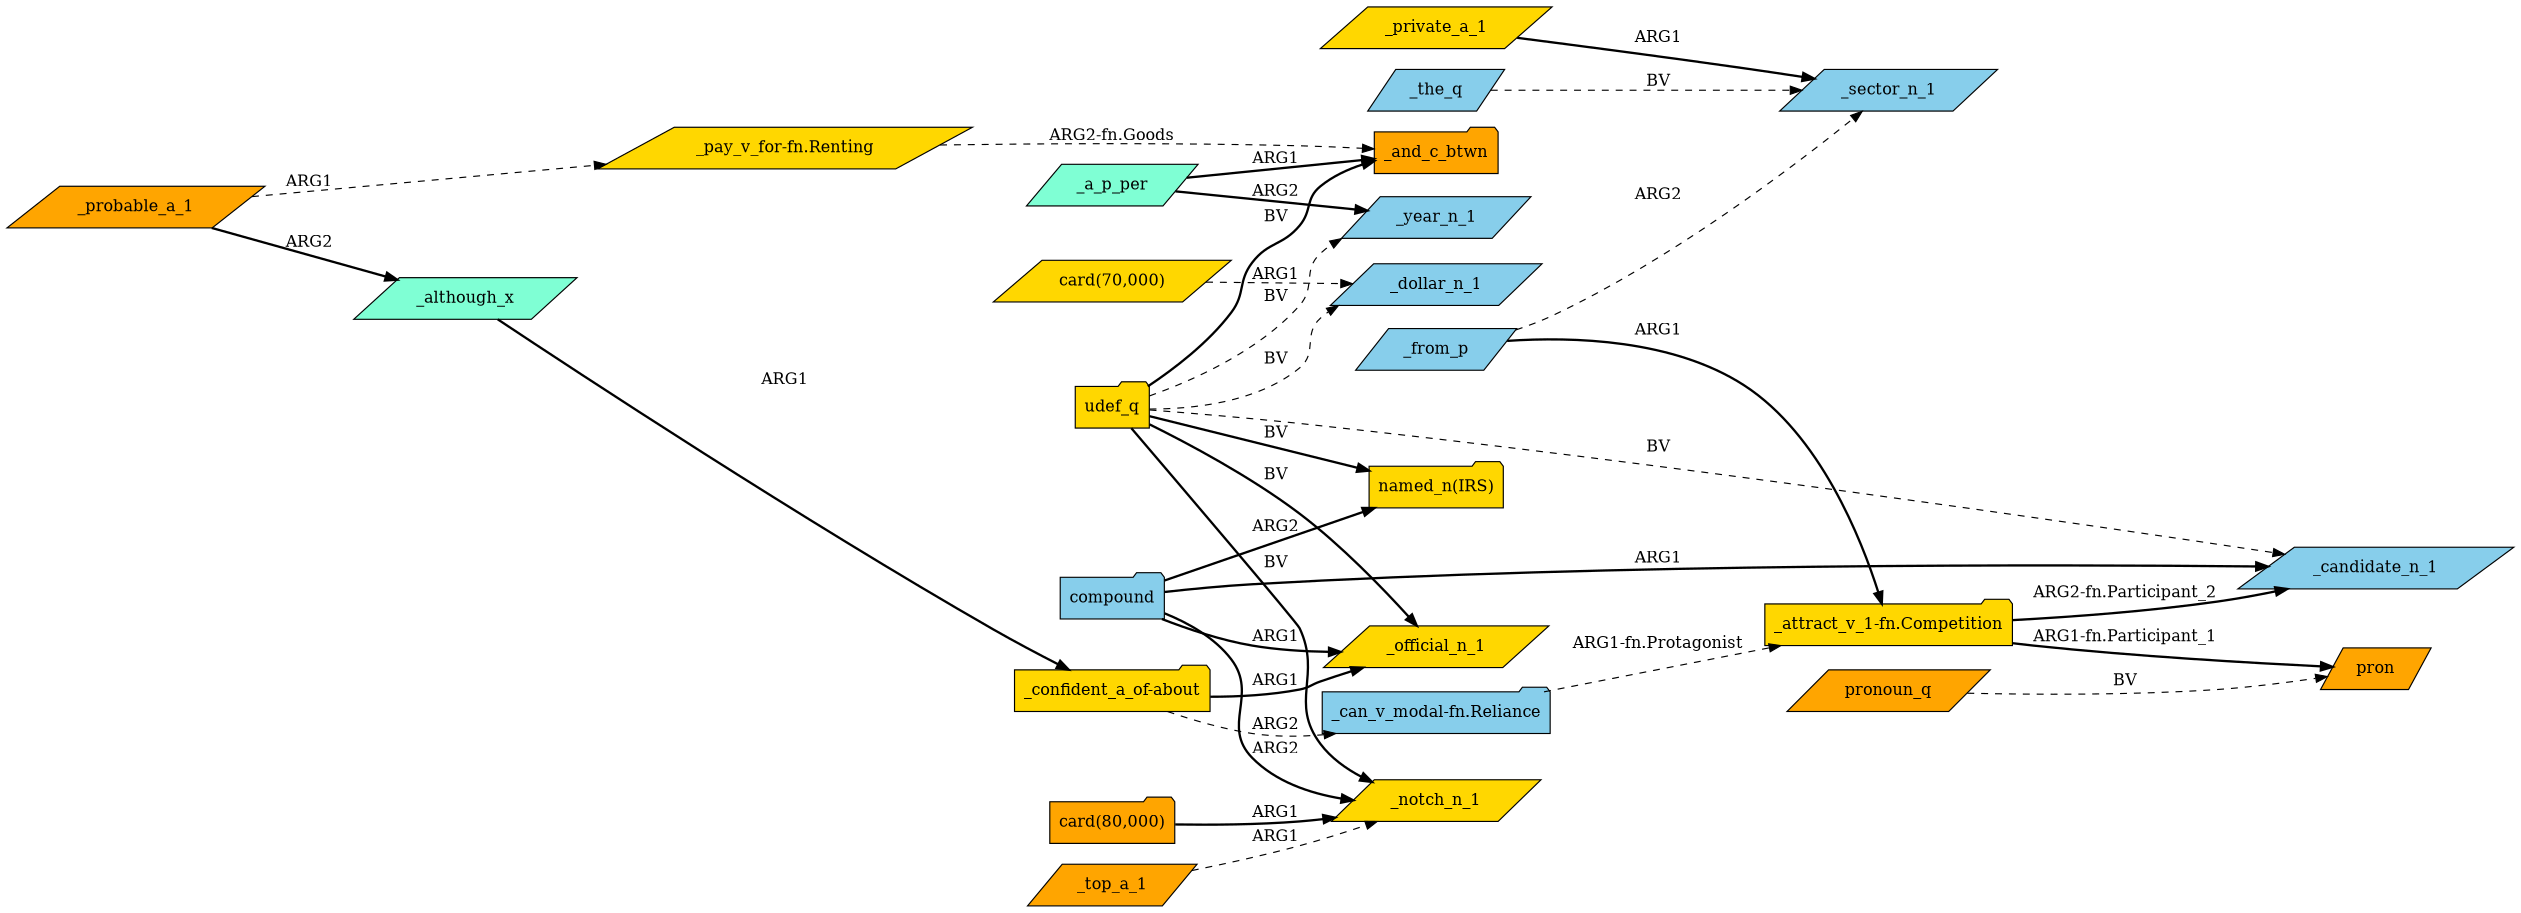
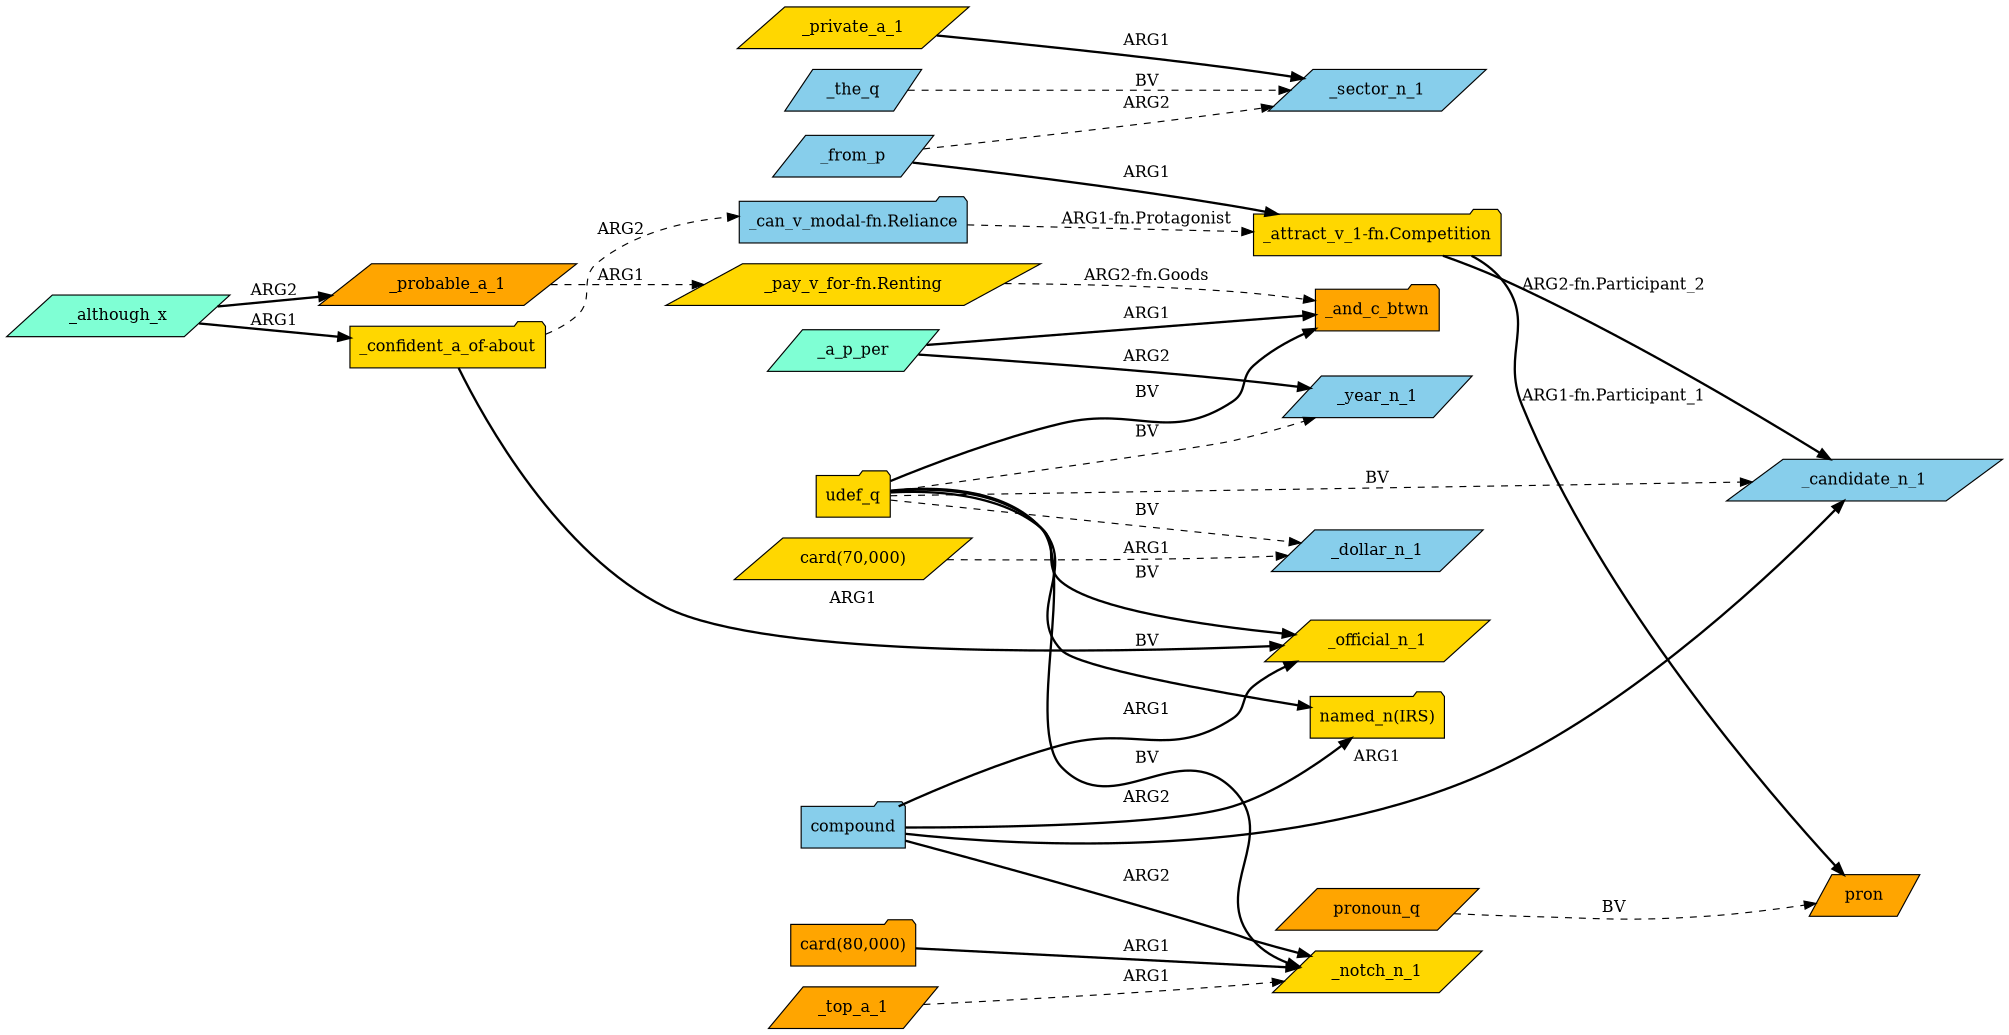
edge "_probable_a_1" -> "_although_x": reversed
